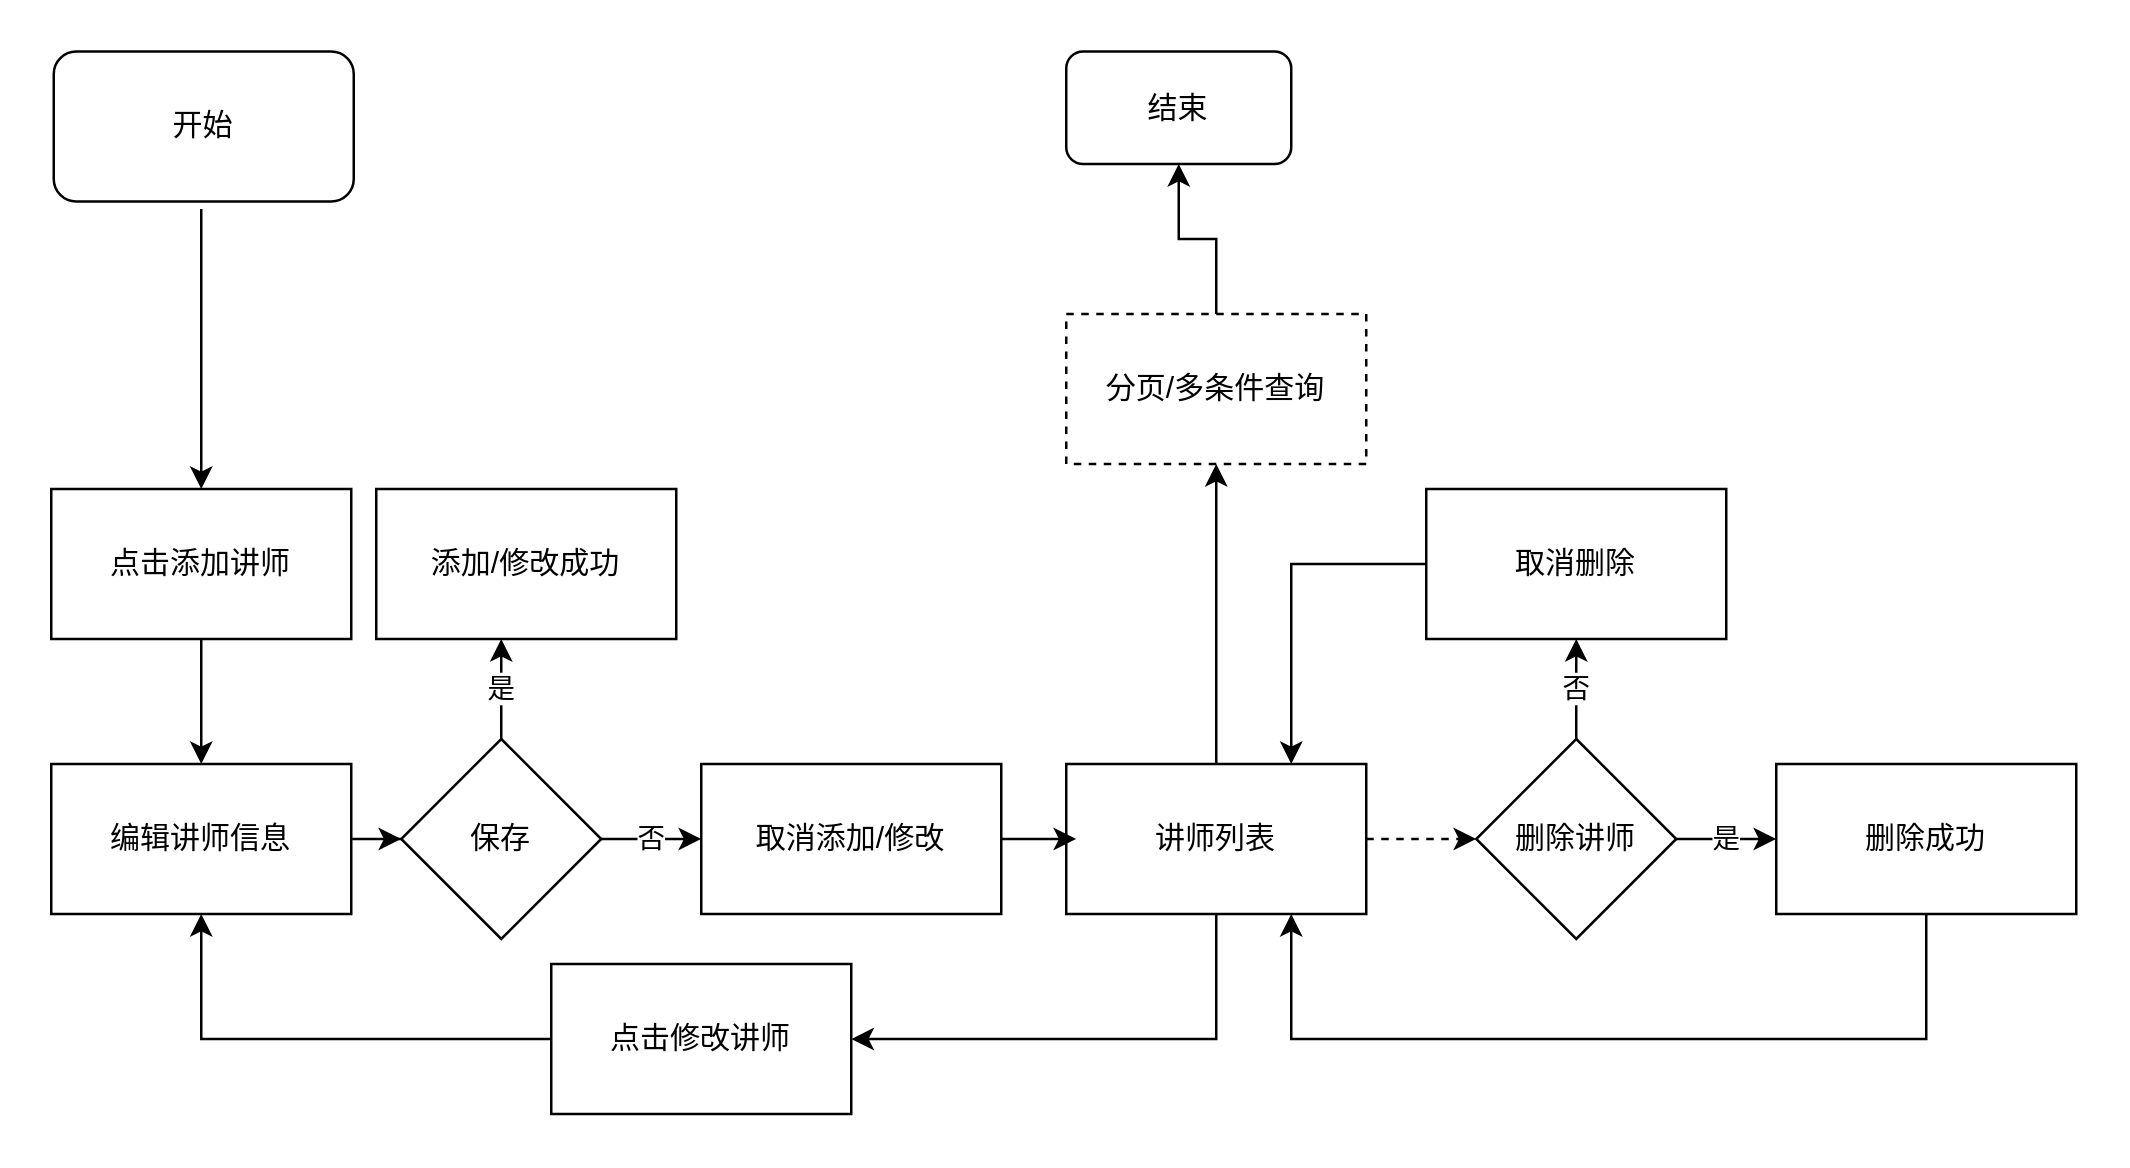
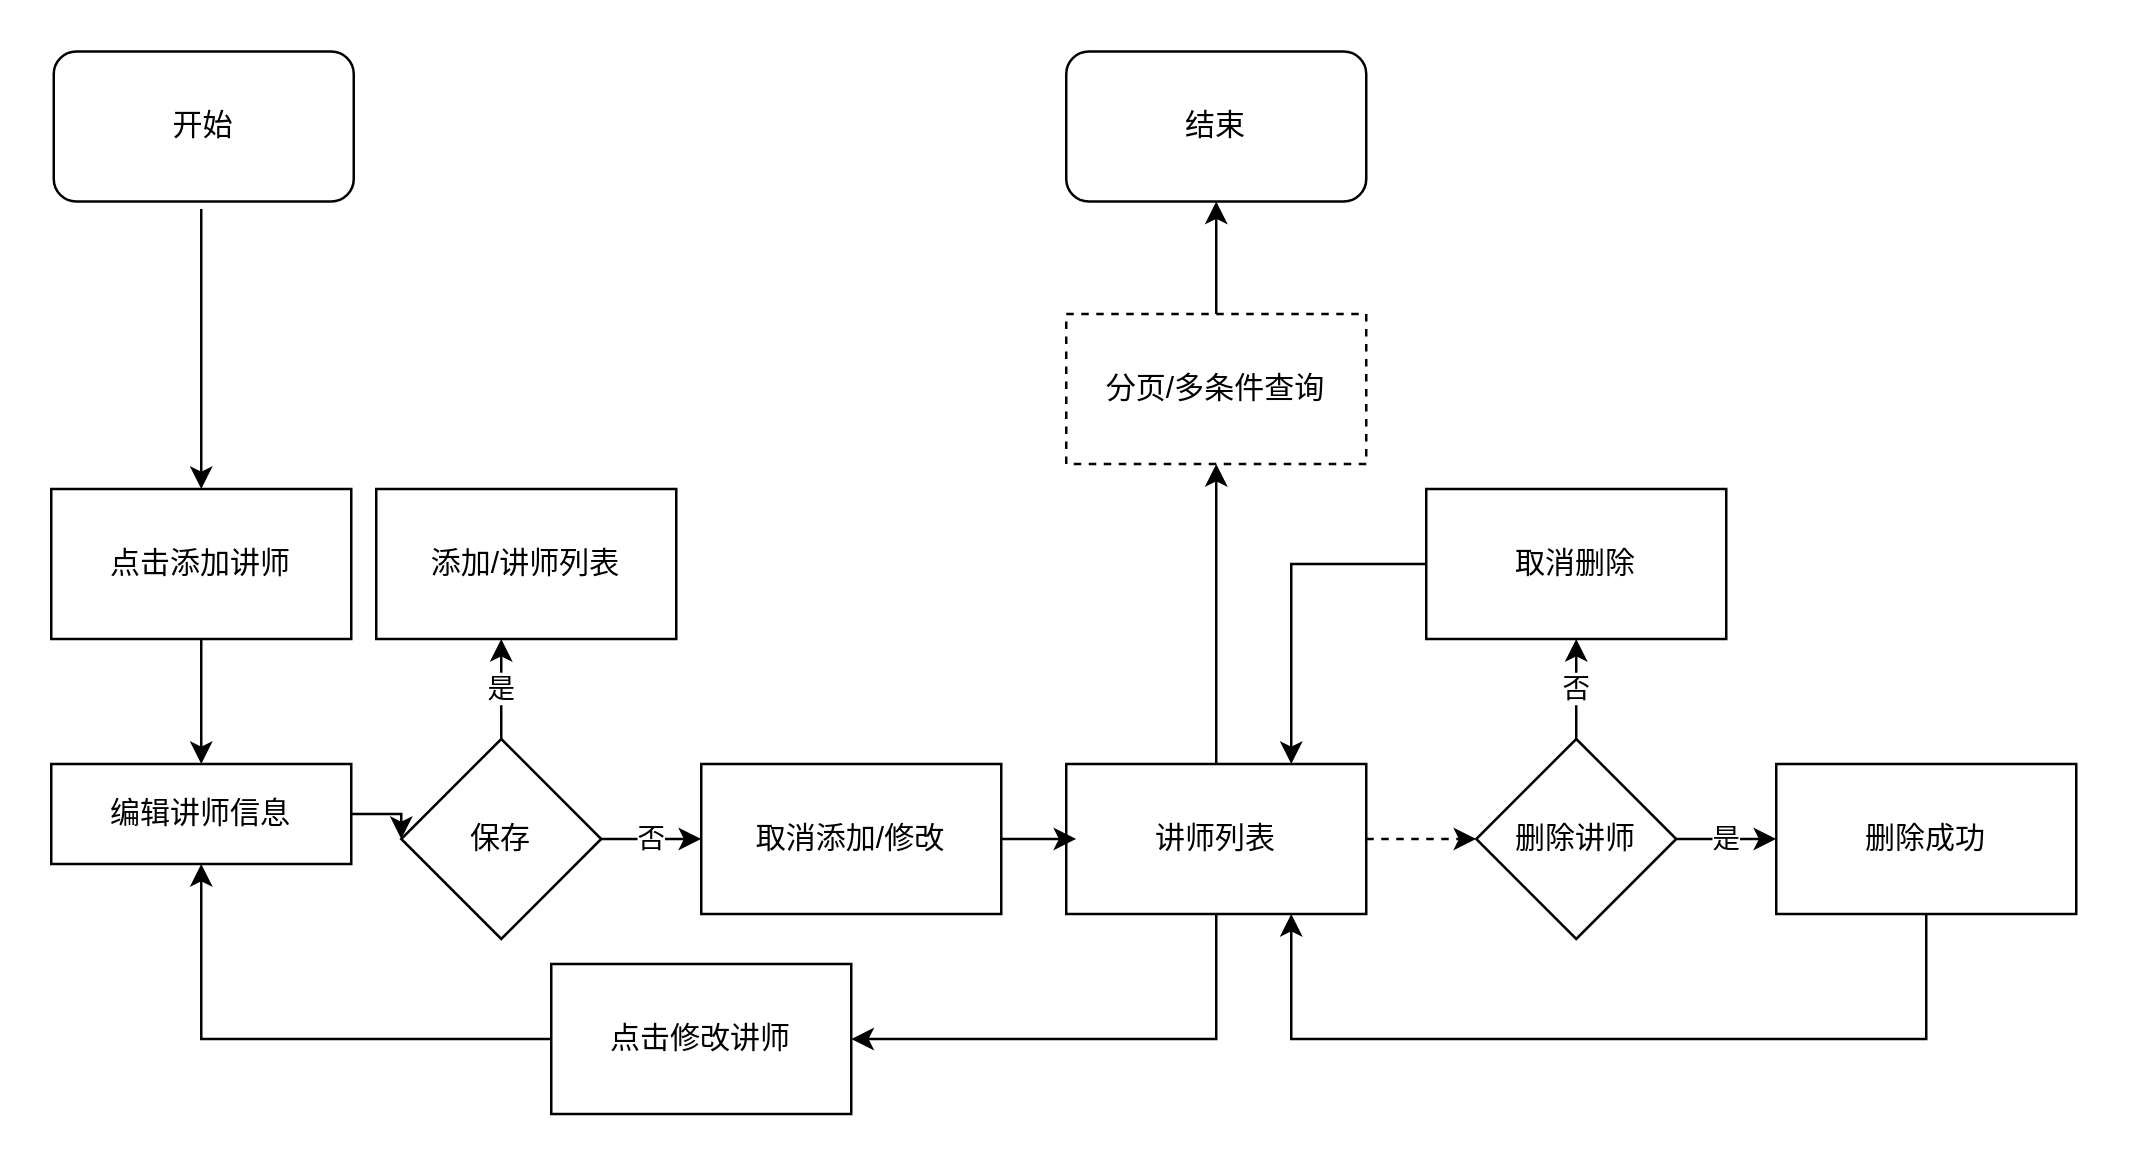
node "结束": size 225x113 -> 300x150
node "添加/修改成功": label "添加/修改成功" -> "添加/讲师列表"
node "编辑讲师信息": size 300x150 -> 300x100
